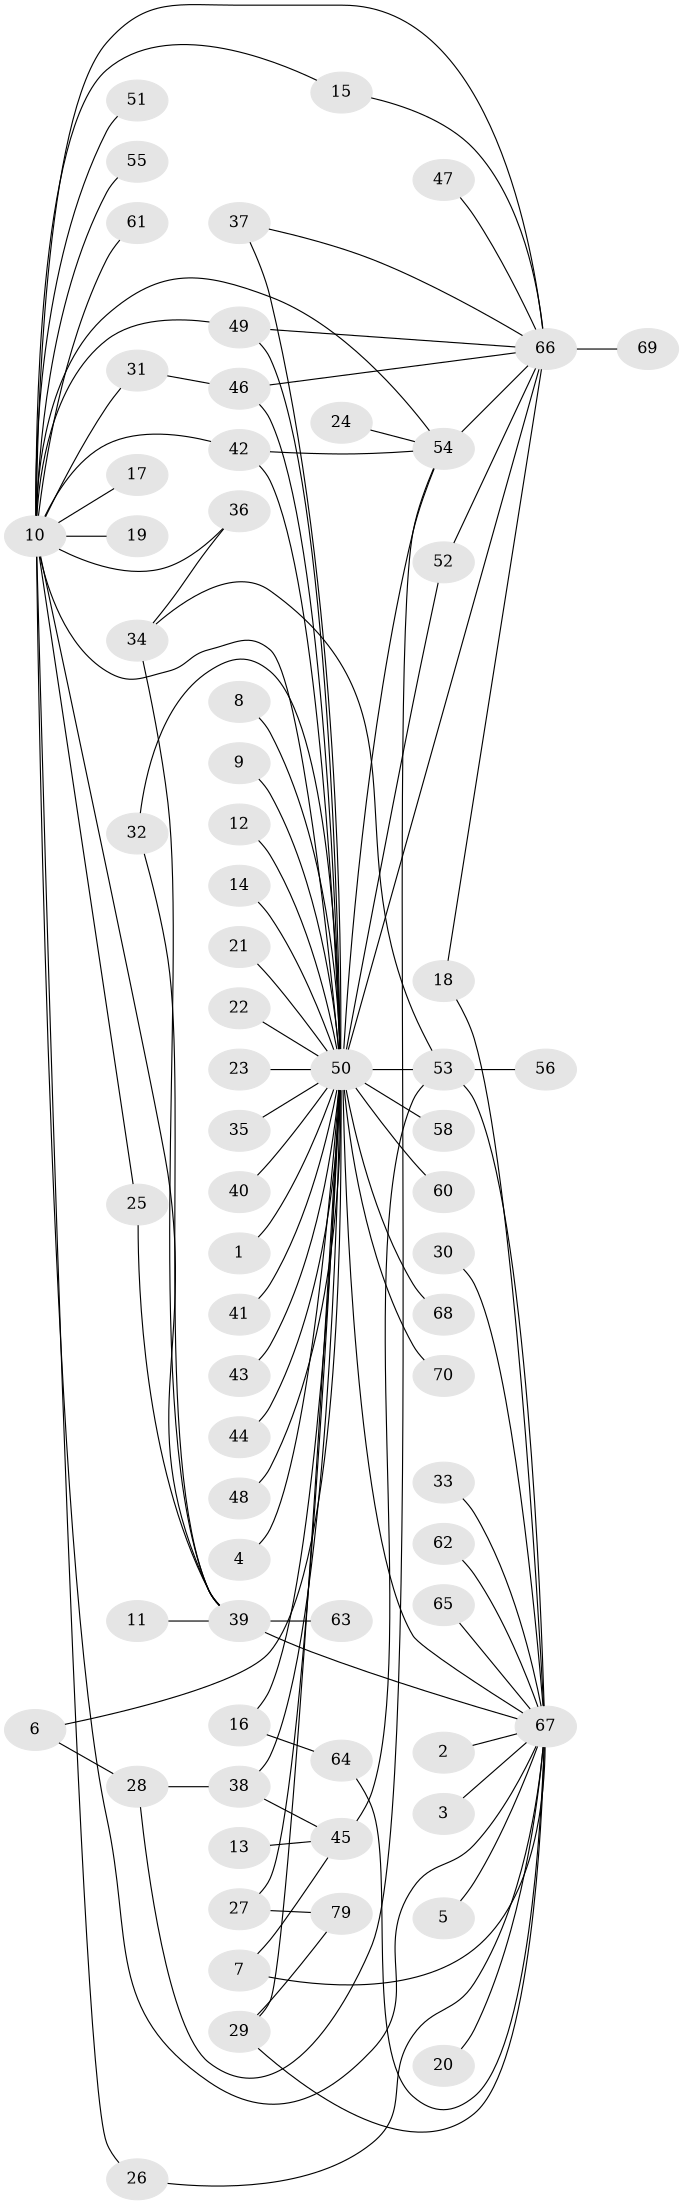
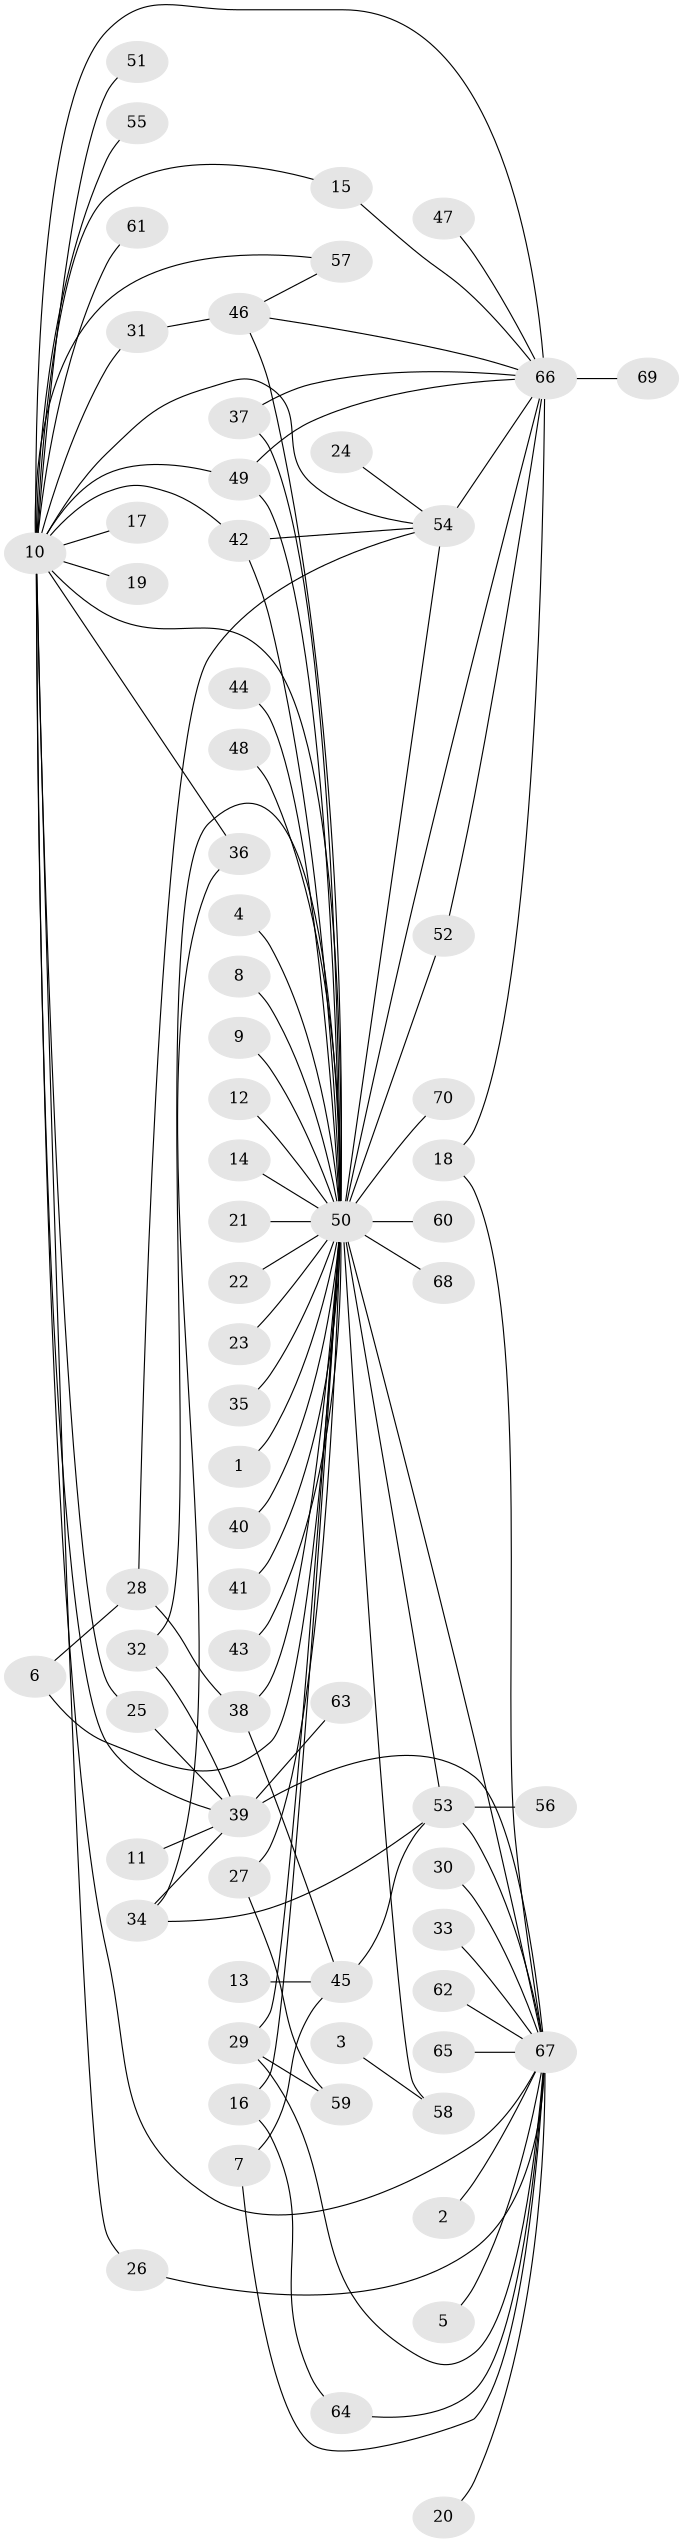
node "57": added
edge "67" -- "3": now "58" -- "3"
node "79": label "79" -> "59"
